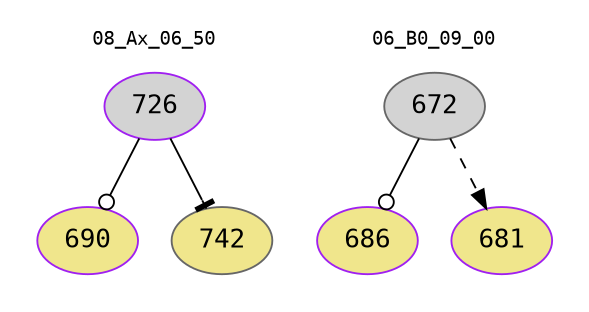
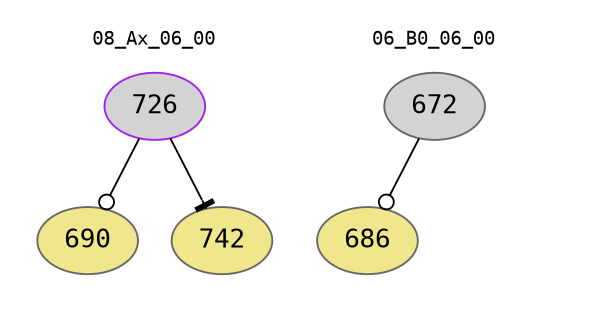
cluster "08_Ax_06_50": label "08_Ax_06_50" -> "08_Ax_06_00"
cluster "06_B0_09_00": label "06_B0_09_00" -> "06_B0_06_00"
node "690": color purple -> gray40
node "686": color purple -> gray40
node "681": removed
